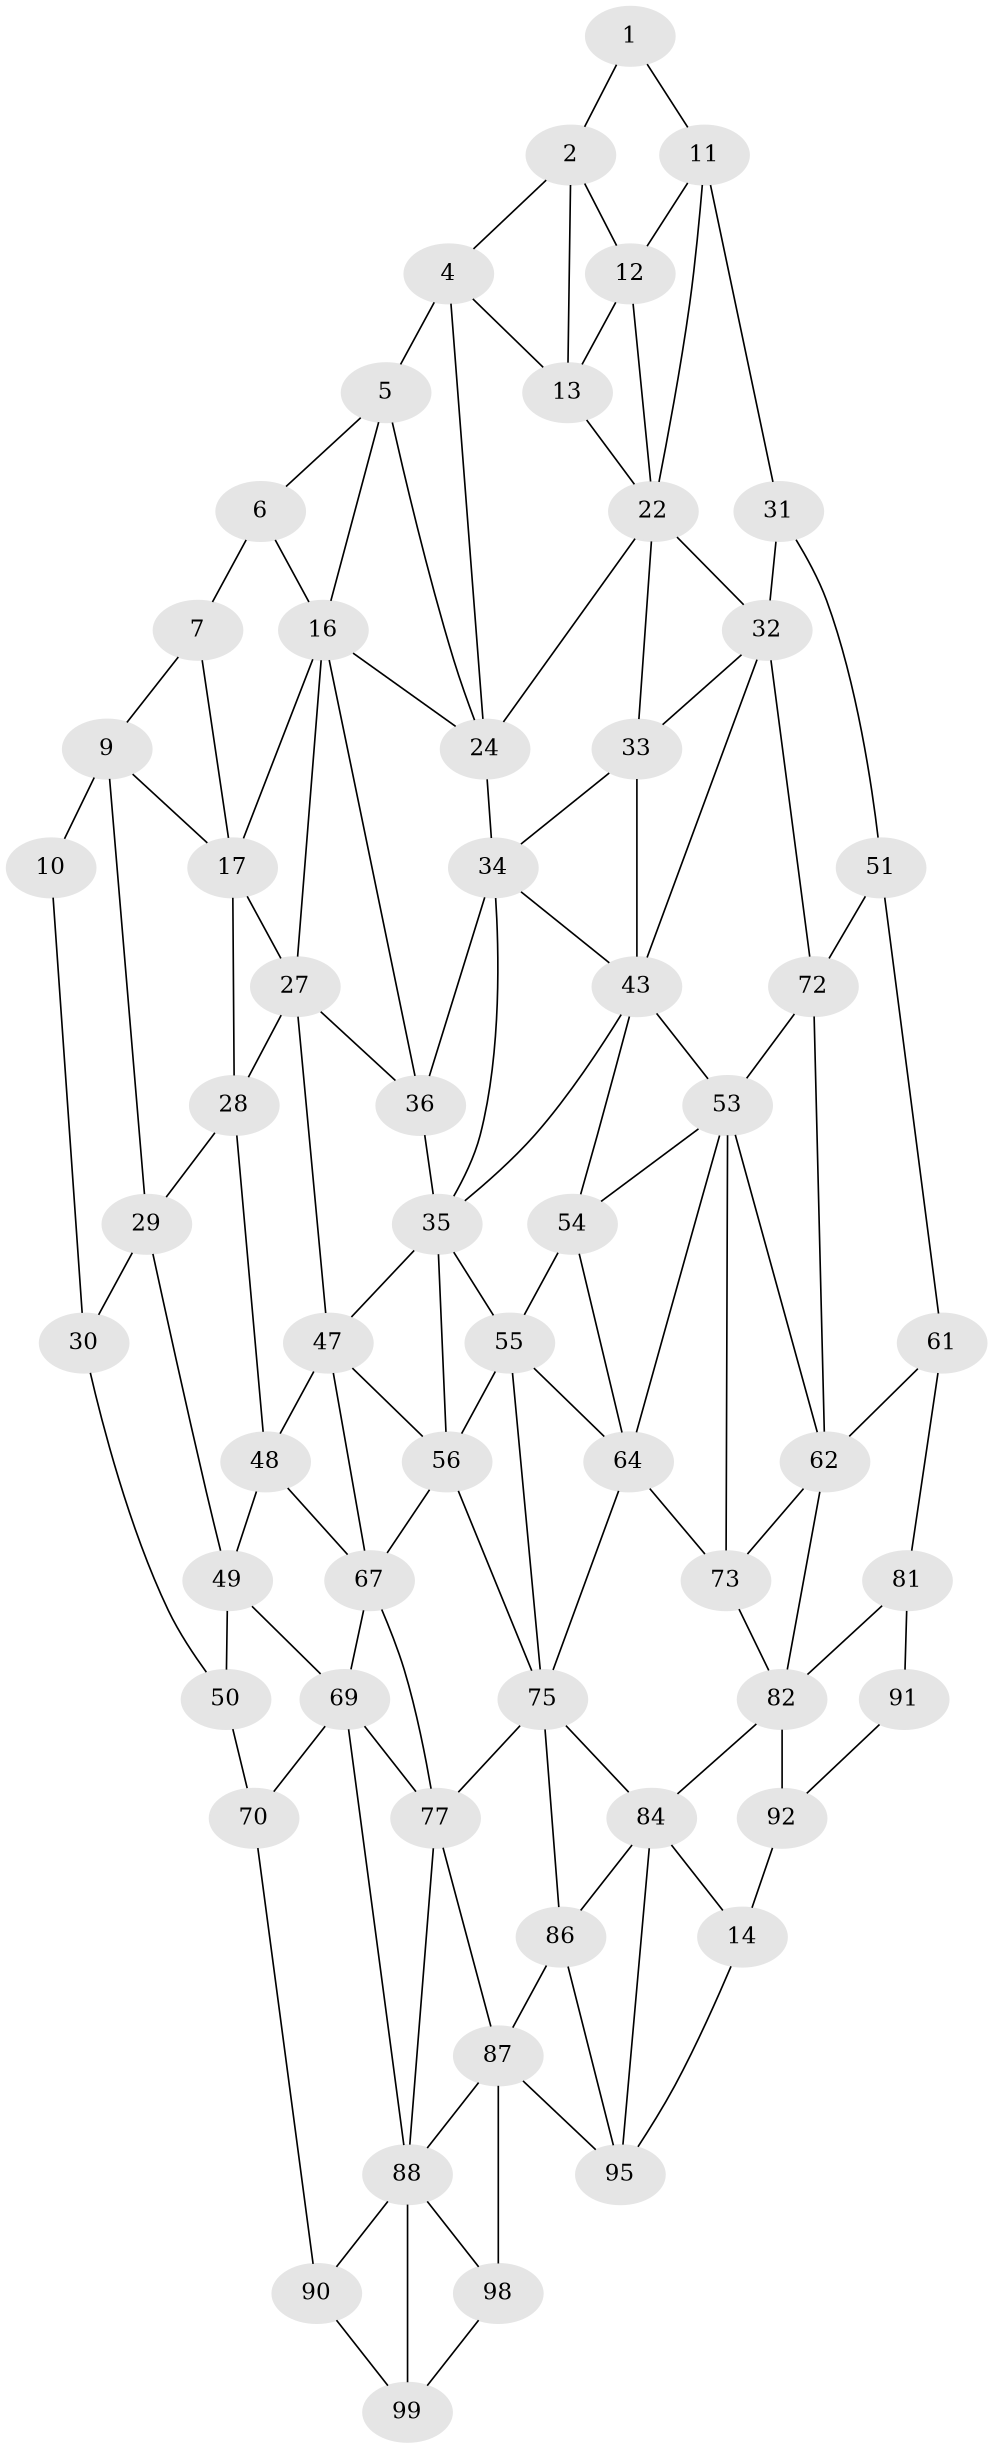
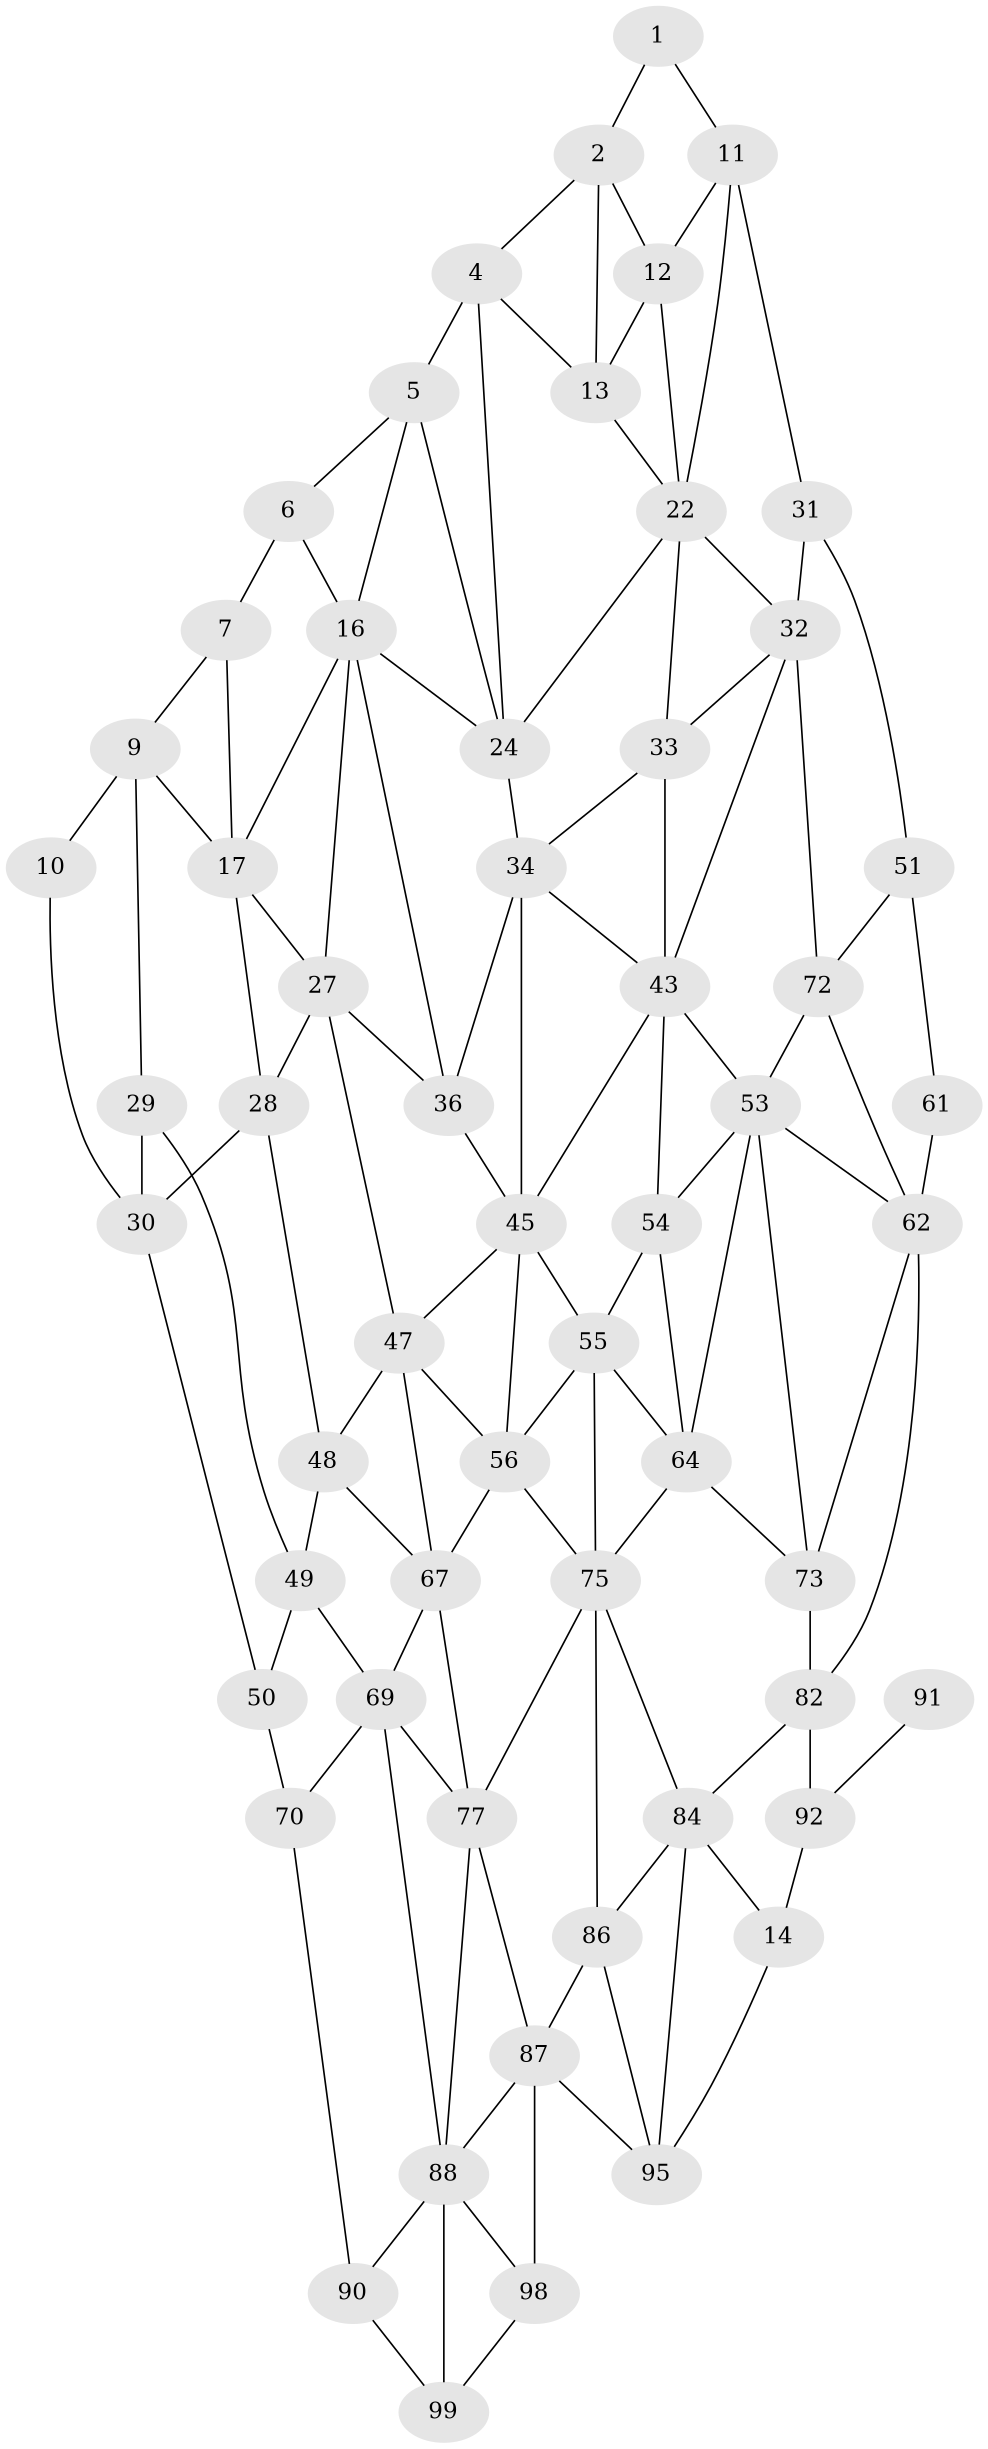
edge "28" -- "29": now "28" -- "30"
node "35": label "35" -> "45"
node "81": removed
